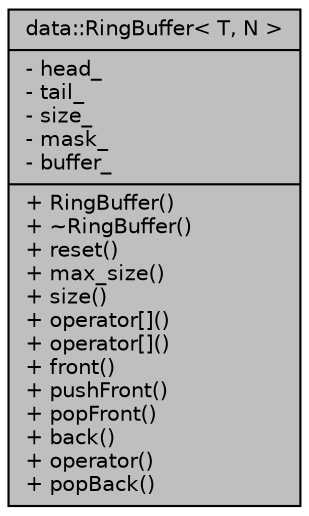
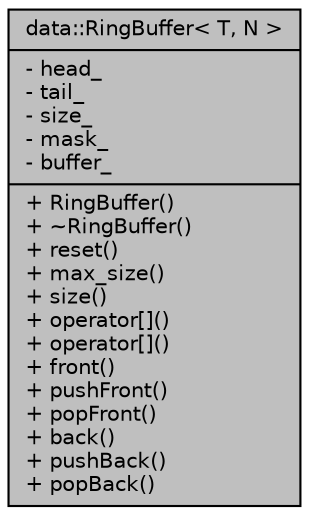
node "data::RingBuffer< T, N >": text "+ operator()" -> "+ pushBack()"
